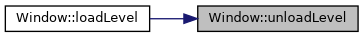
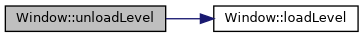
edge "Window::loadLevel" -> "Window::unloadLevel": reversed
